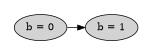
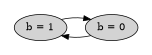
edge "b = 1" -> "b = 0": added
